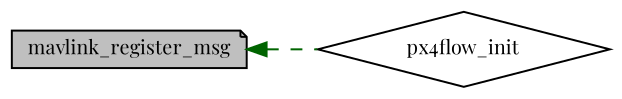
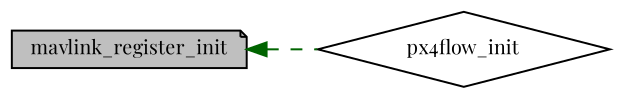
node "mavlink_register_msg": label "mavlink_register_msg" -> "mavlink_register_init"
